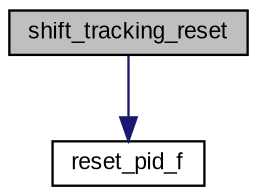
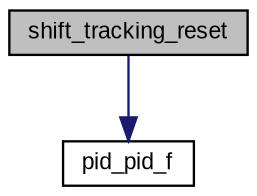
node "reset_pid_f": label "reset_pid_f" -> "pid_pid_f"
